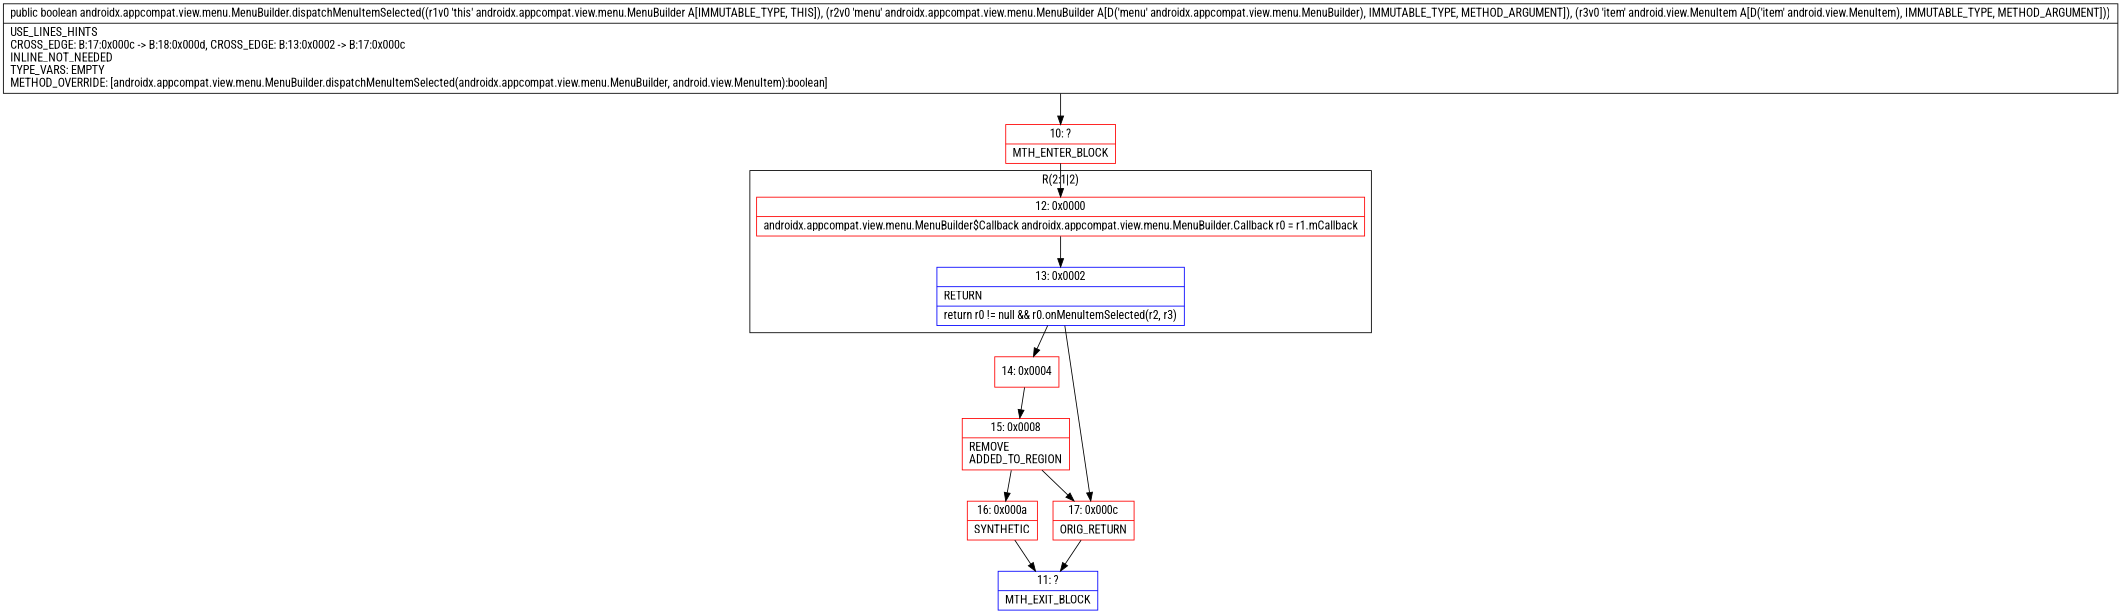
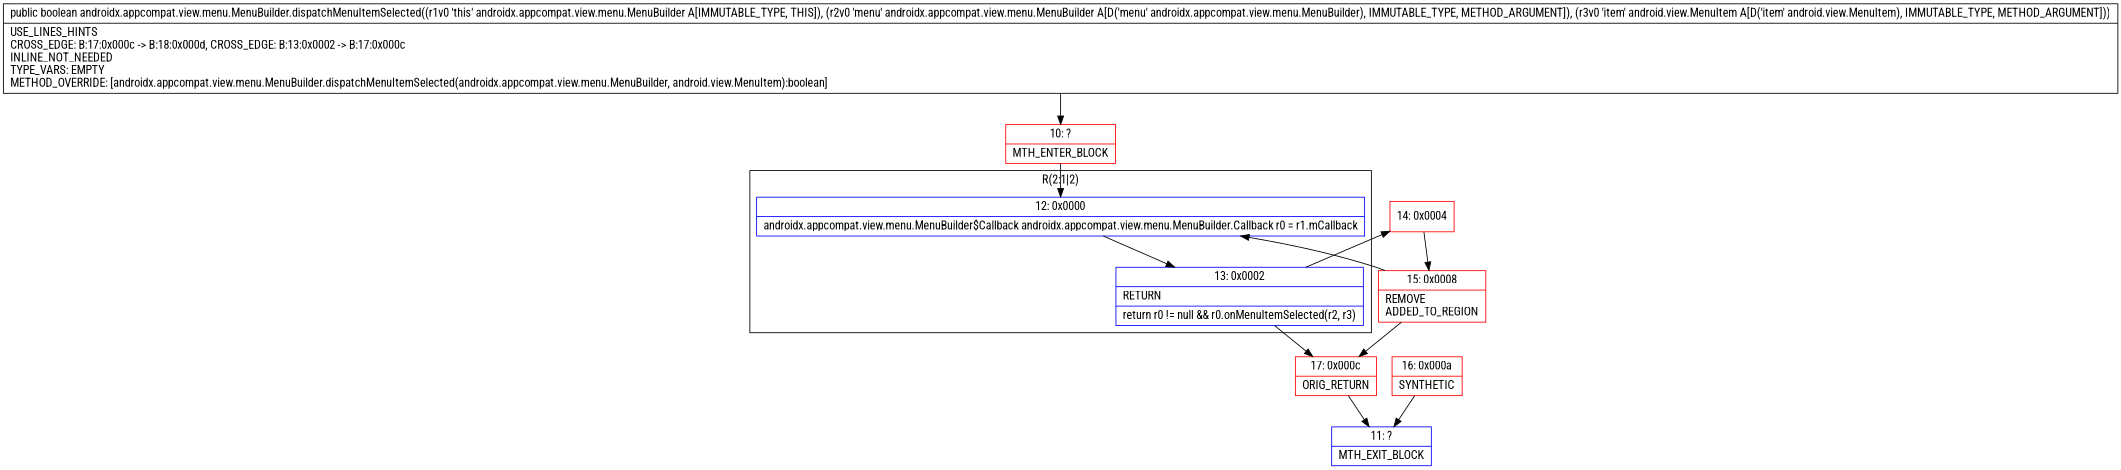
node "12: 0x0000": color red -> blue
edge "15: 0x0008" -> "16: 0x000a": now "15: 0x0008" -> "12: 0x0000"
